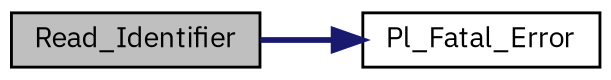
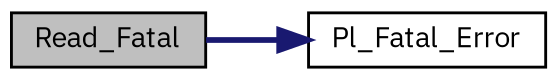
node "Read_Identifier": label "Read_Identifier" -> "Read_Fatal"
